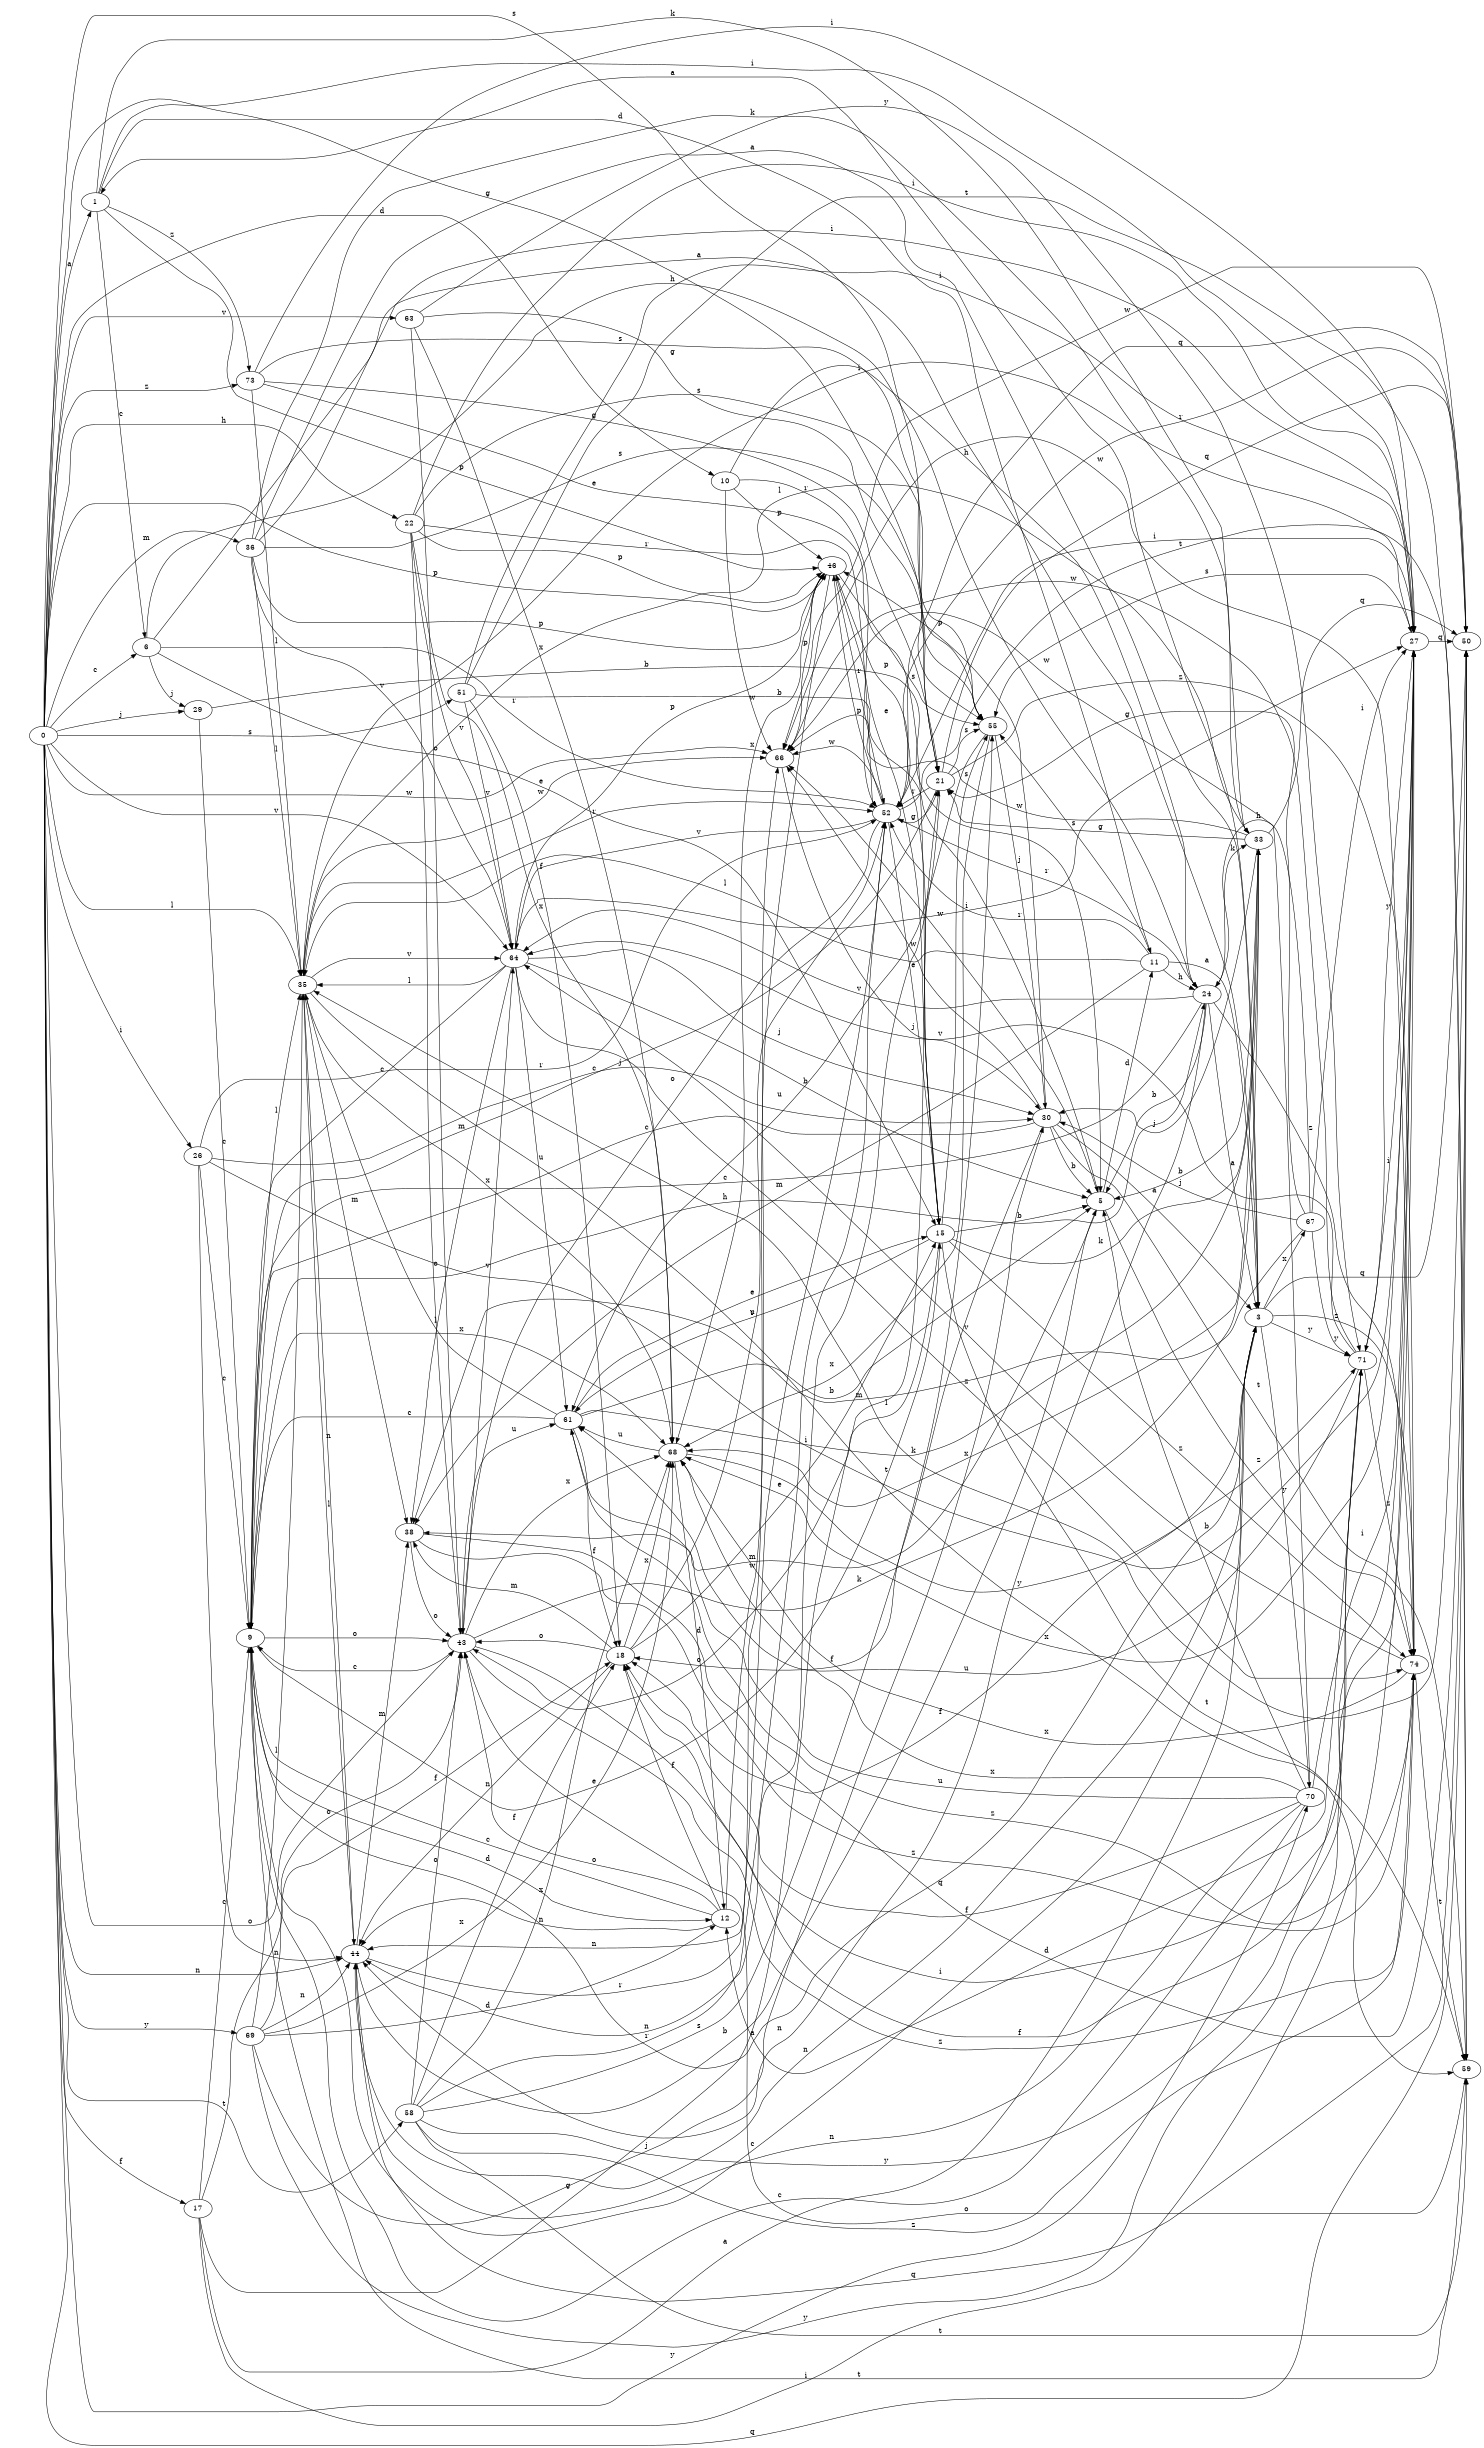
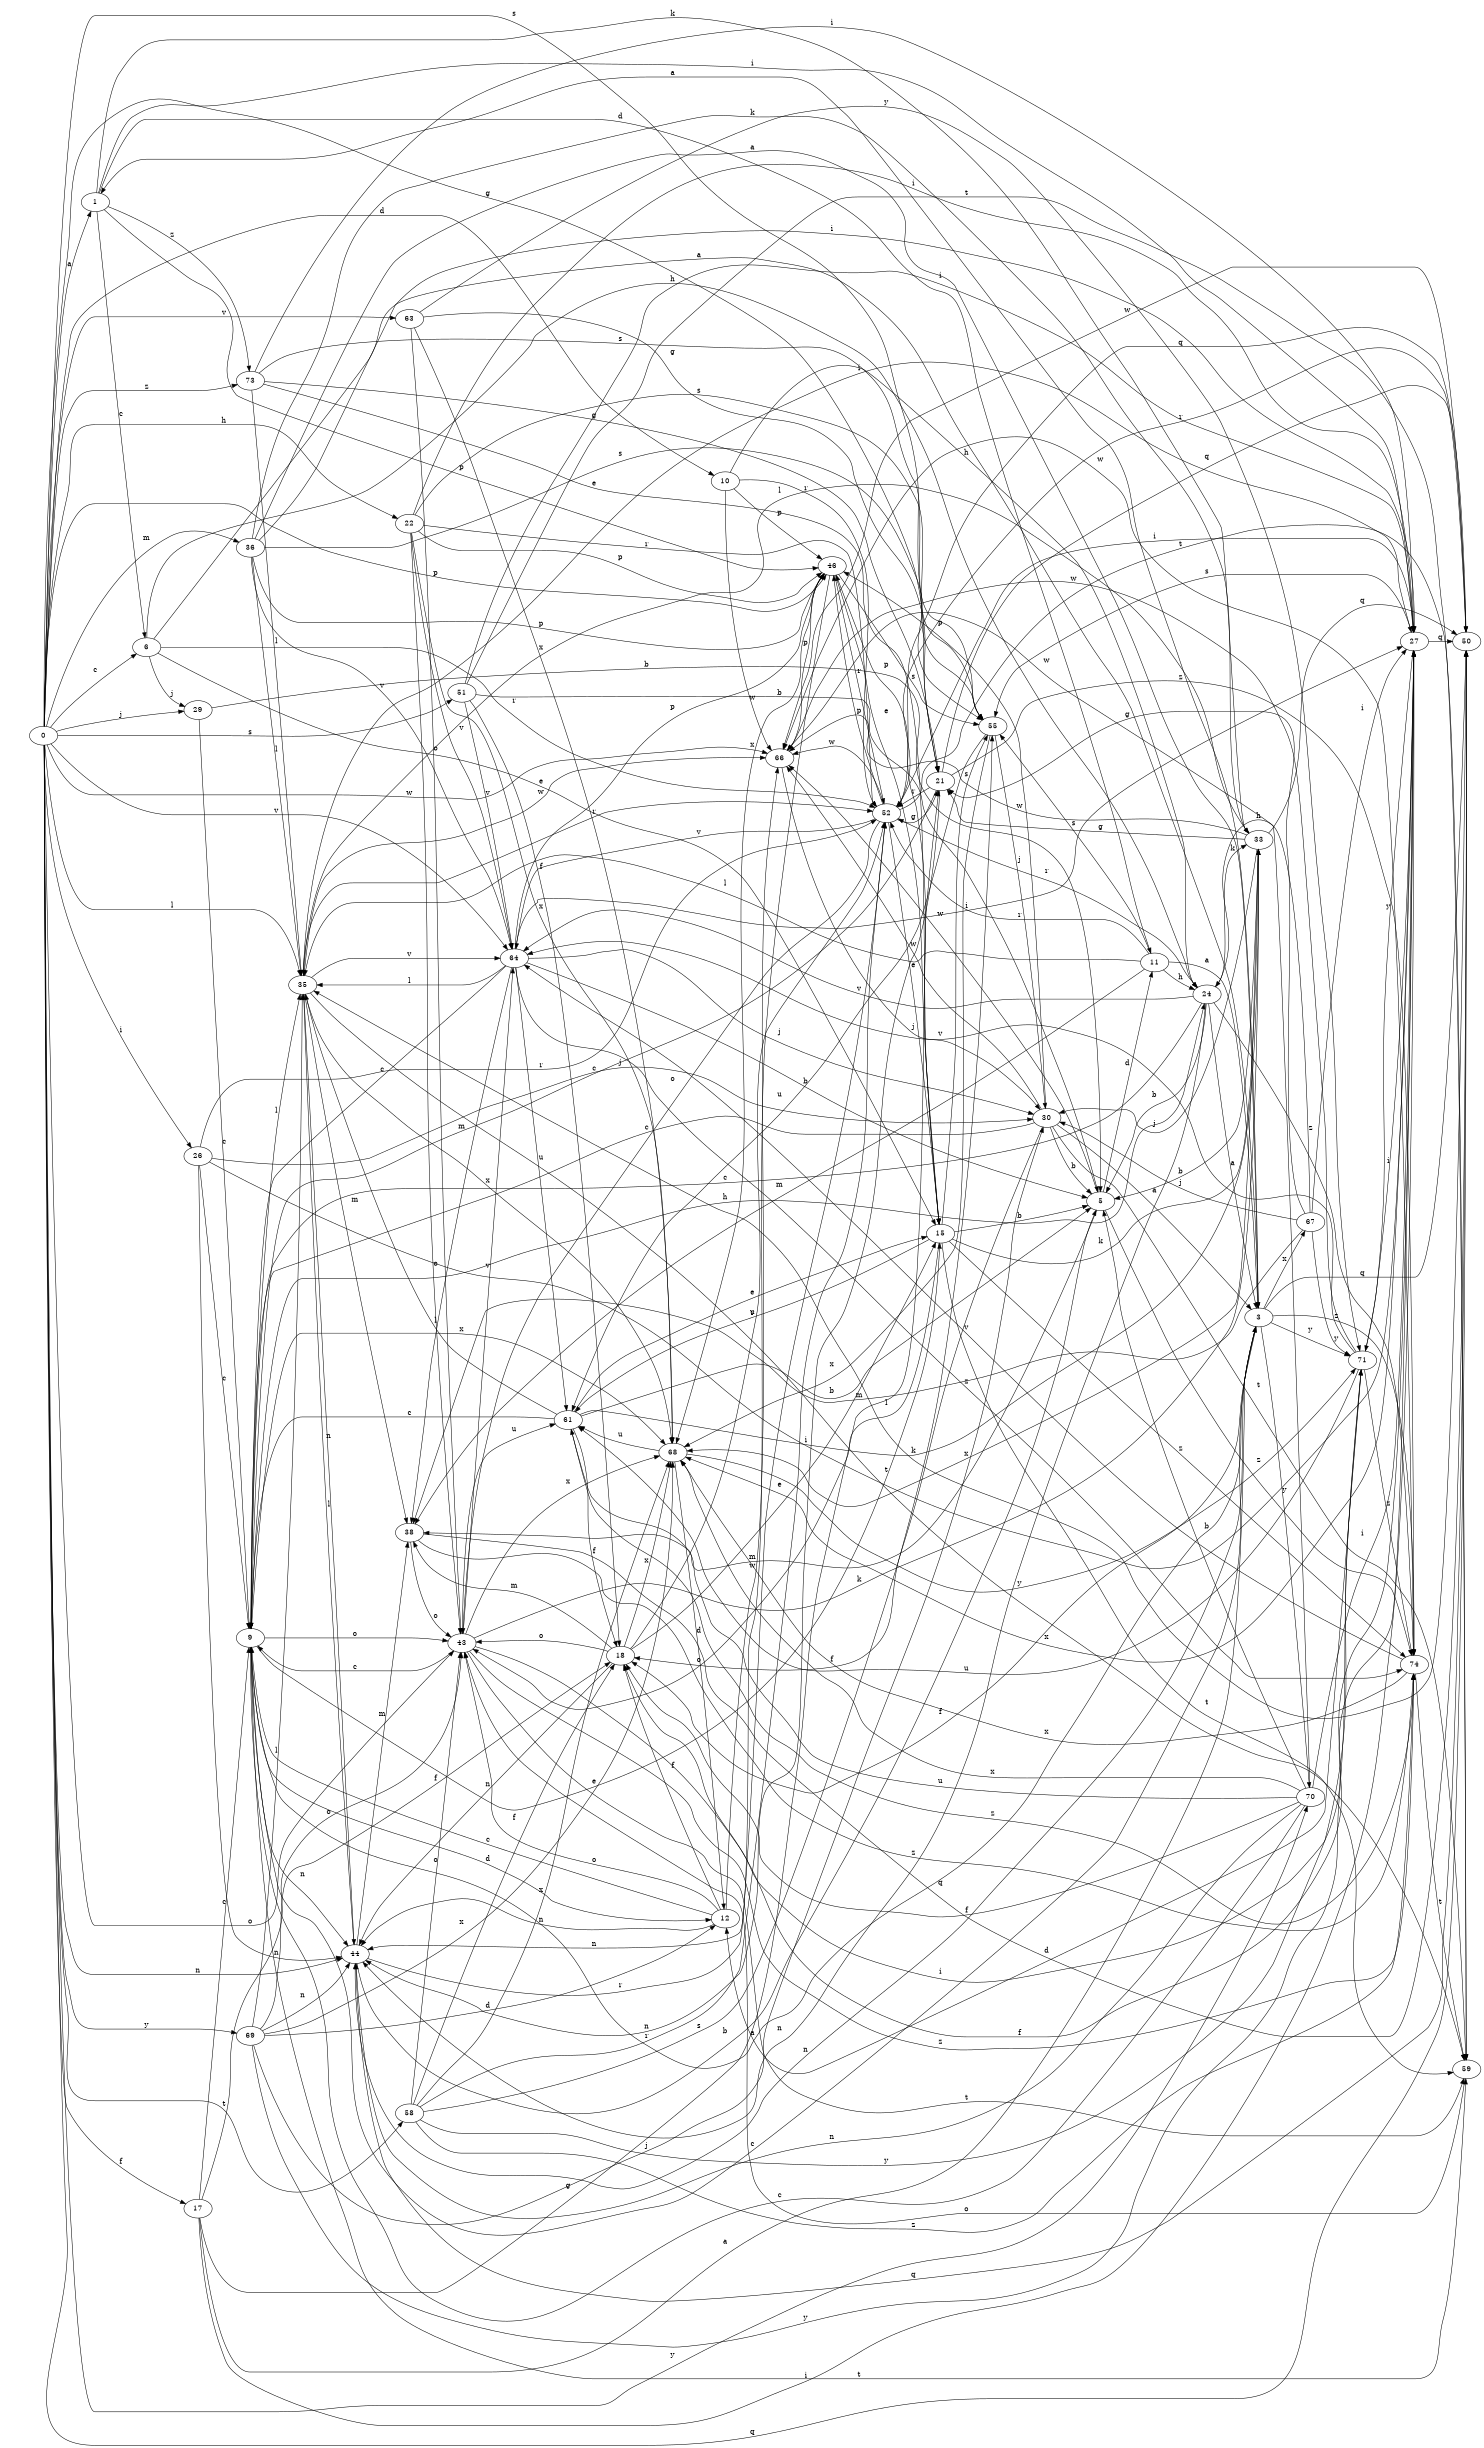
edge "21" -> "55": removed, label "s"
edge "9" -> "44": added, label "n"
edge "58" -> "59": now "43" -> "59"
